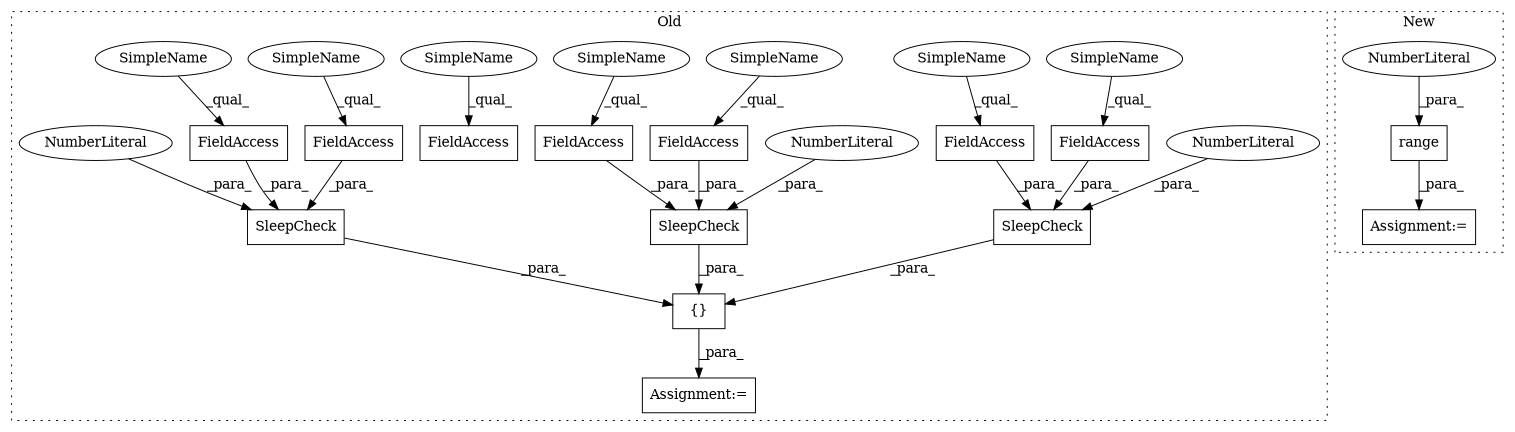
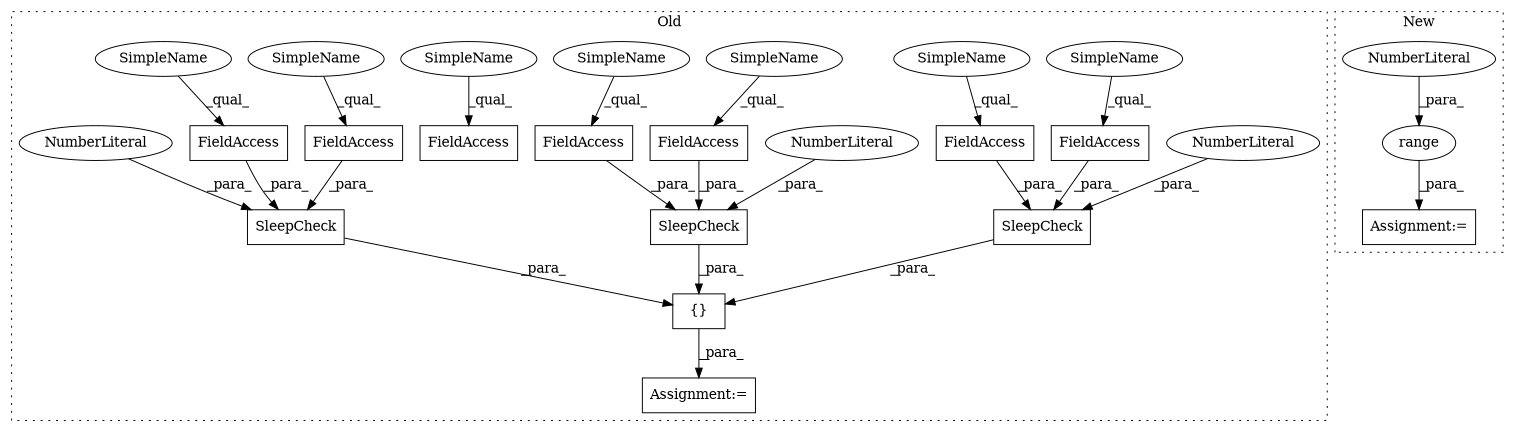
node "range": shape box -> ellipse
